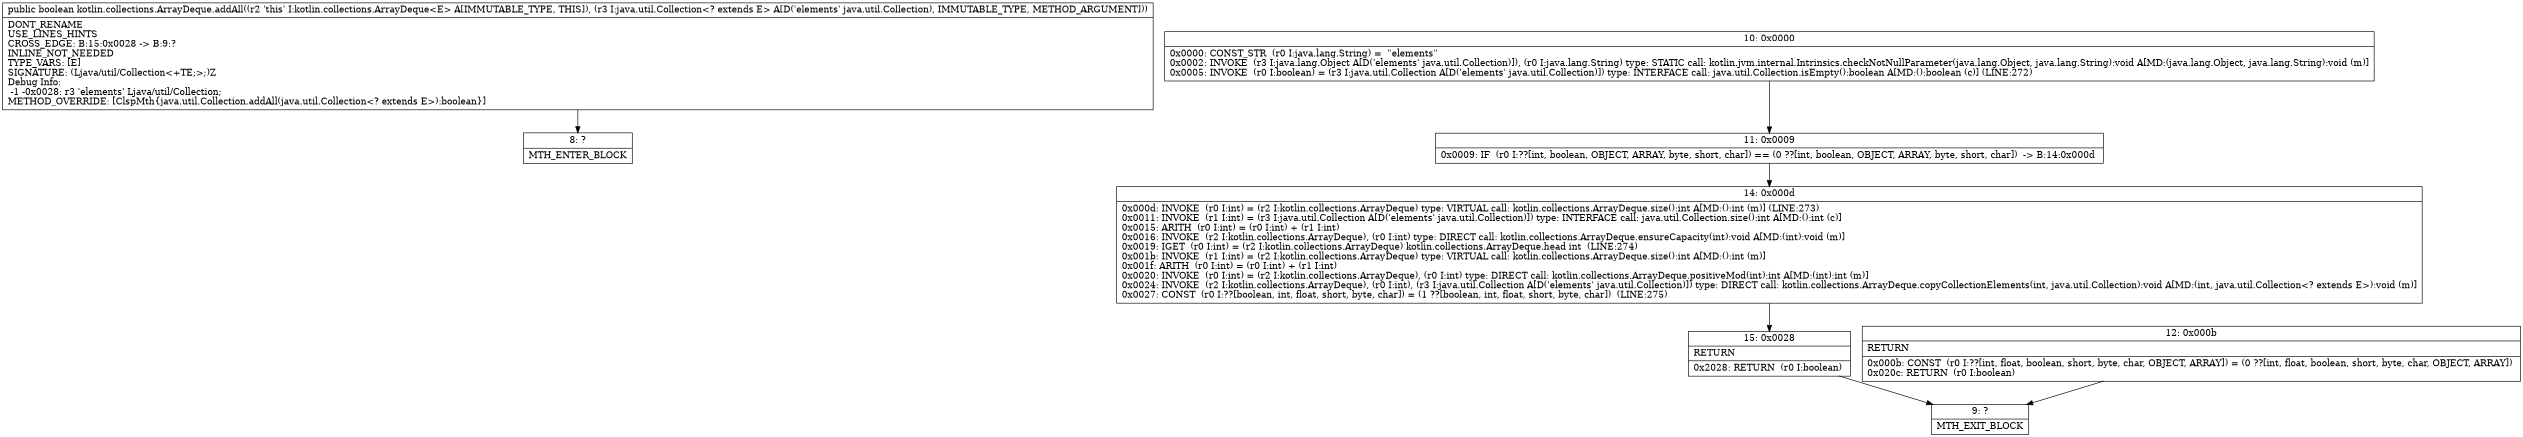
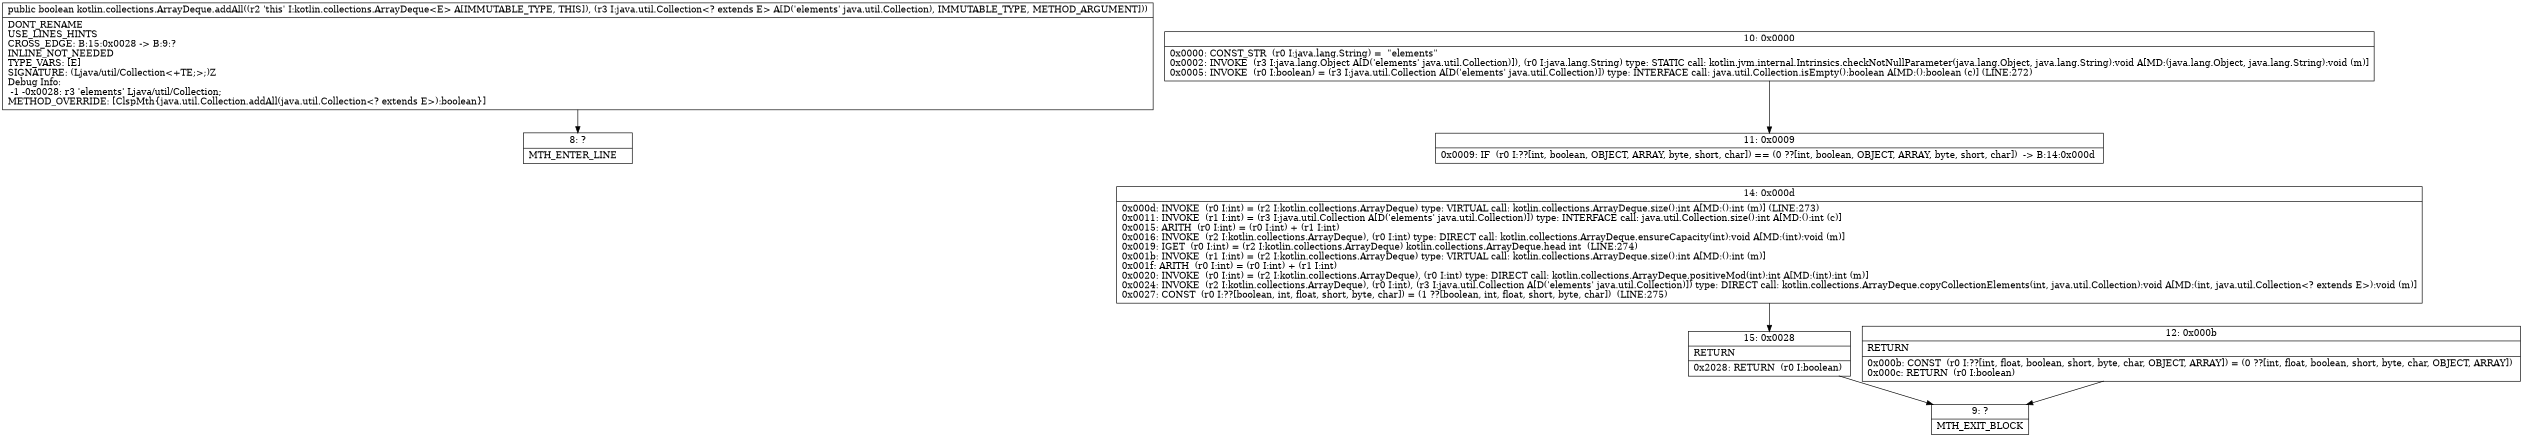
node "8: ?": text "MTH_ENTER_BLOCK" -> "MTH_ENTER_LINE"
edge "11: 0x0009" -> "14: 0x000d": removed
node "12: 0x000b": text "0x020c: RETURN  (r0 I:boolean)" -> "0x000c: RETURN  (r0 I:boolean)"
